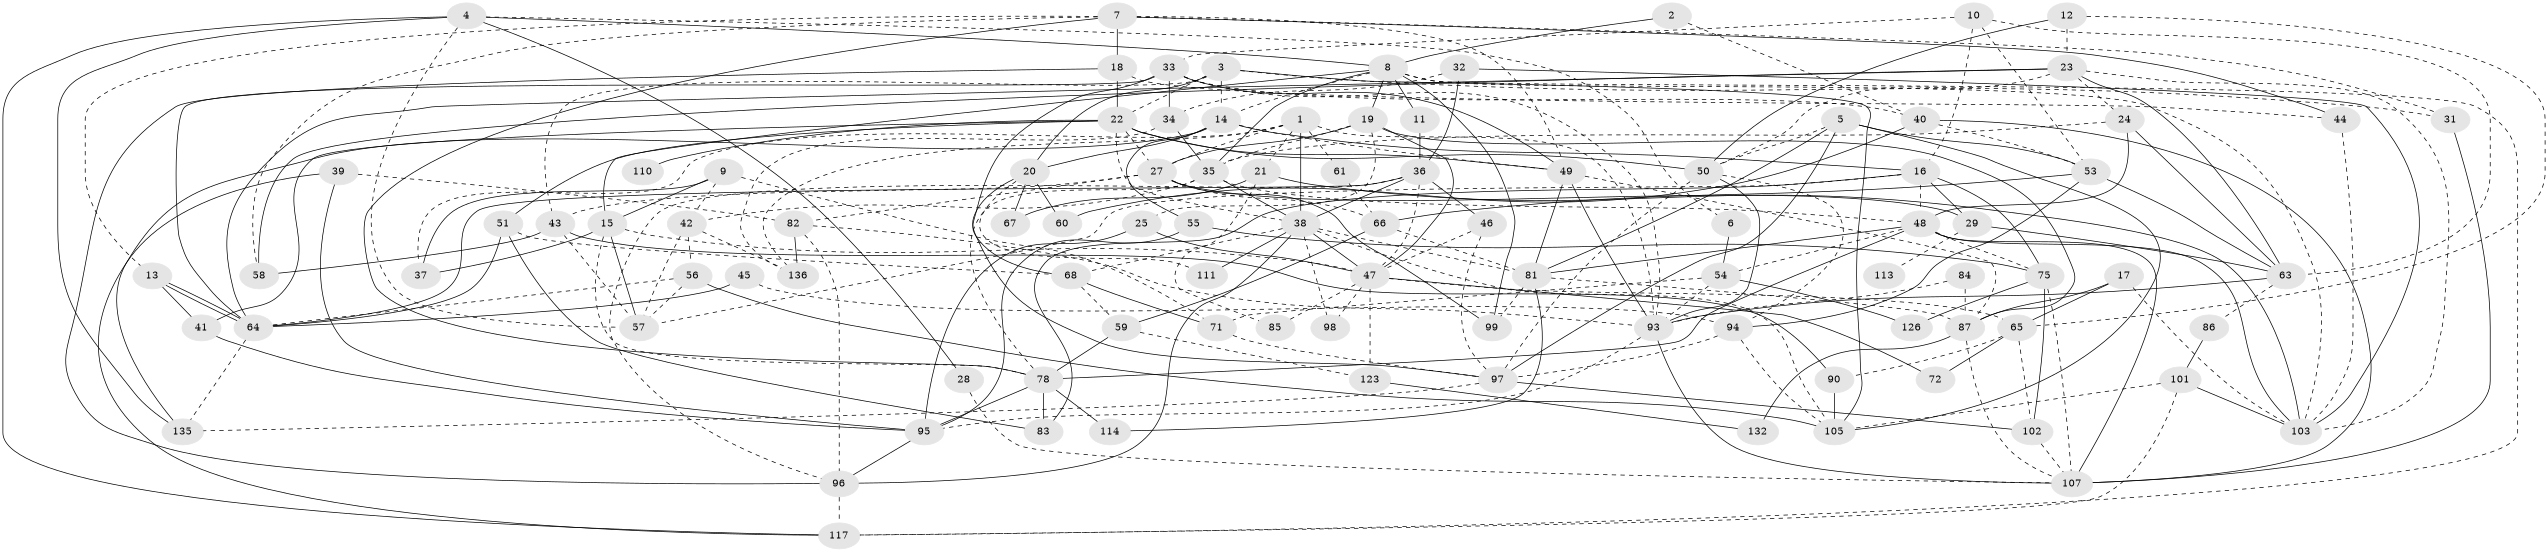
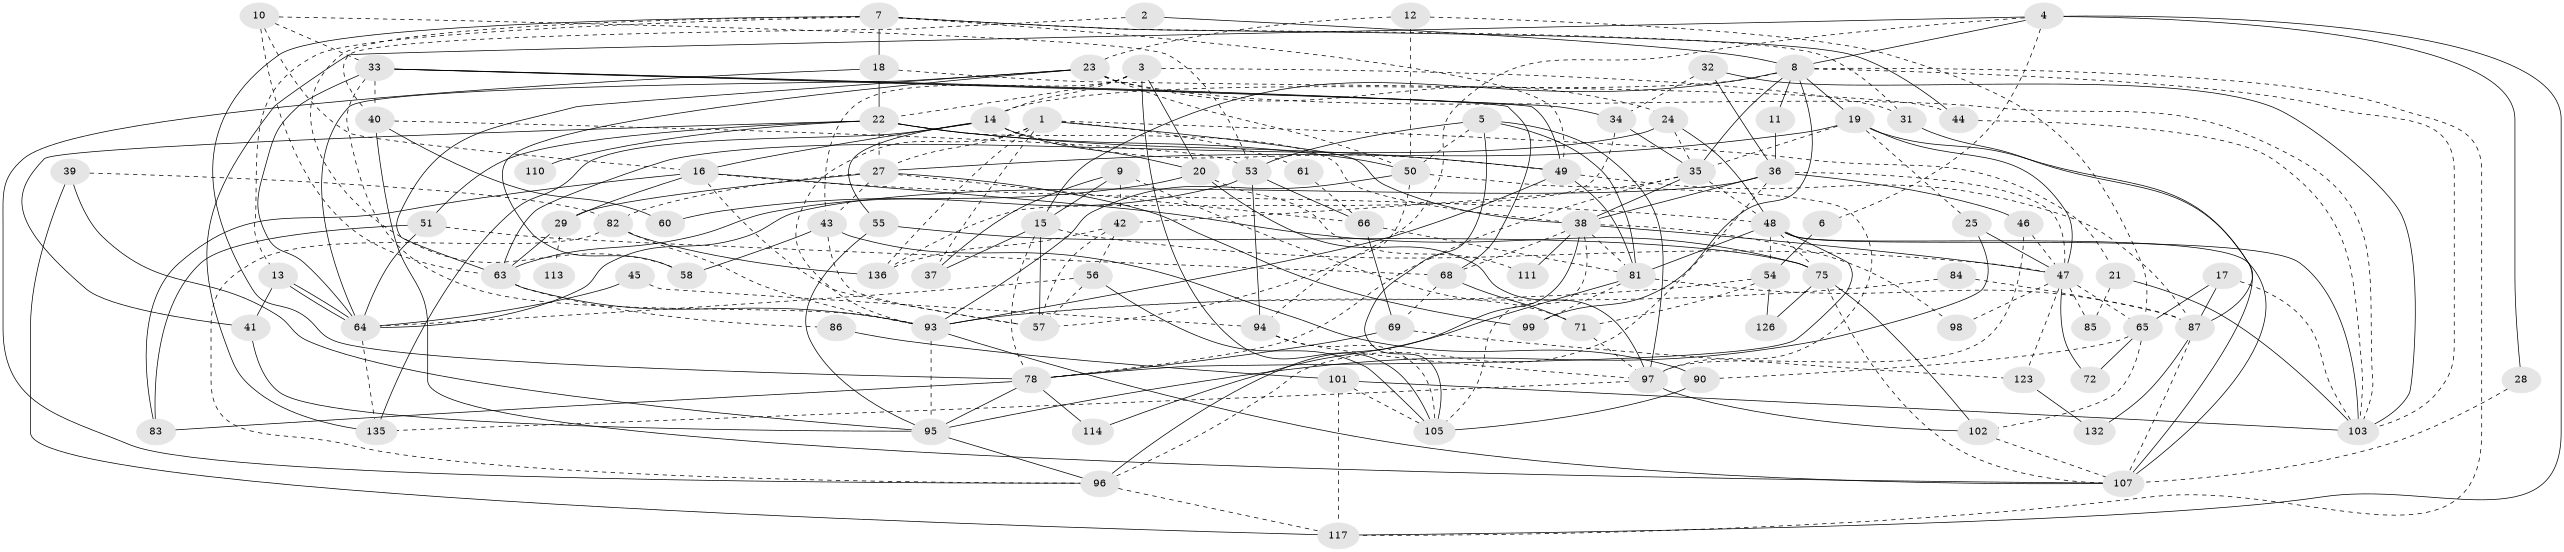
edge "12" -- "50": style solid -> dashed
node "67": removed
node "59": label "59" -> "69"
